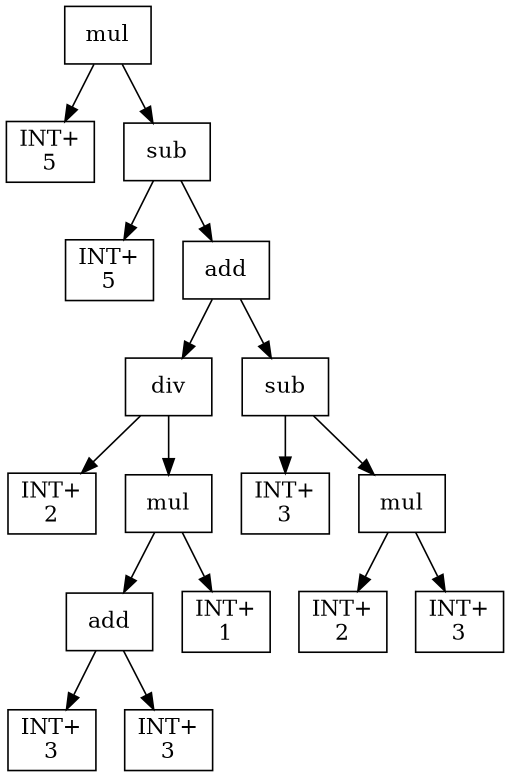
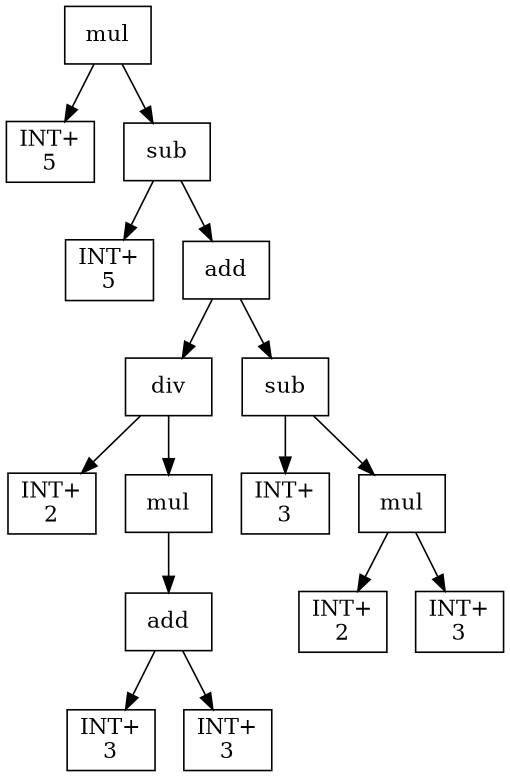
node "INT+ 1": removed
